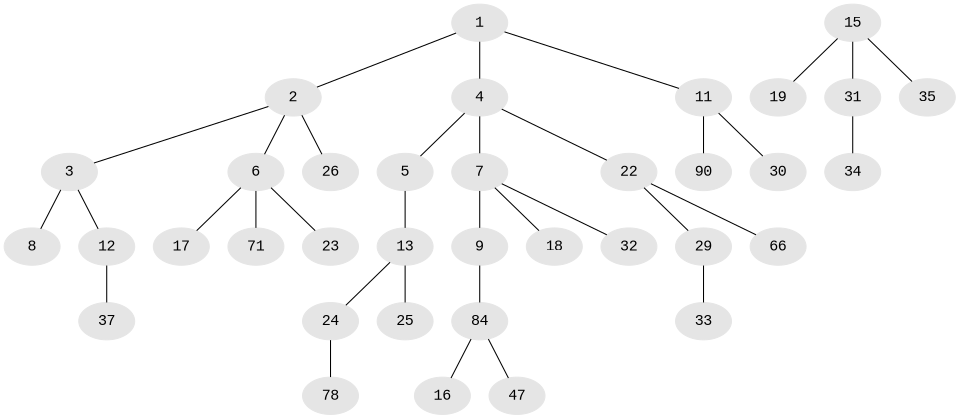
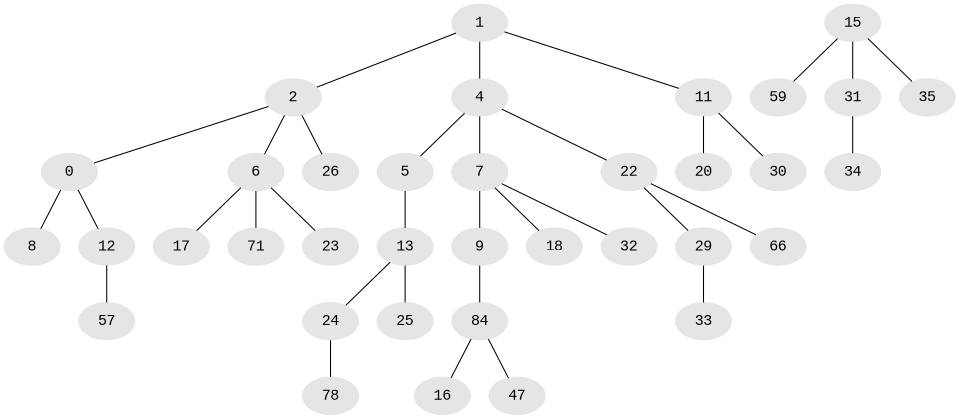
node "19": label "19" -> "59"
node "3": label "3" -> "0"
node "90": label "90" -> "20"
node "37": label "37" -> "57"
